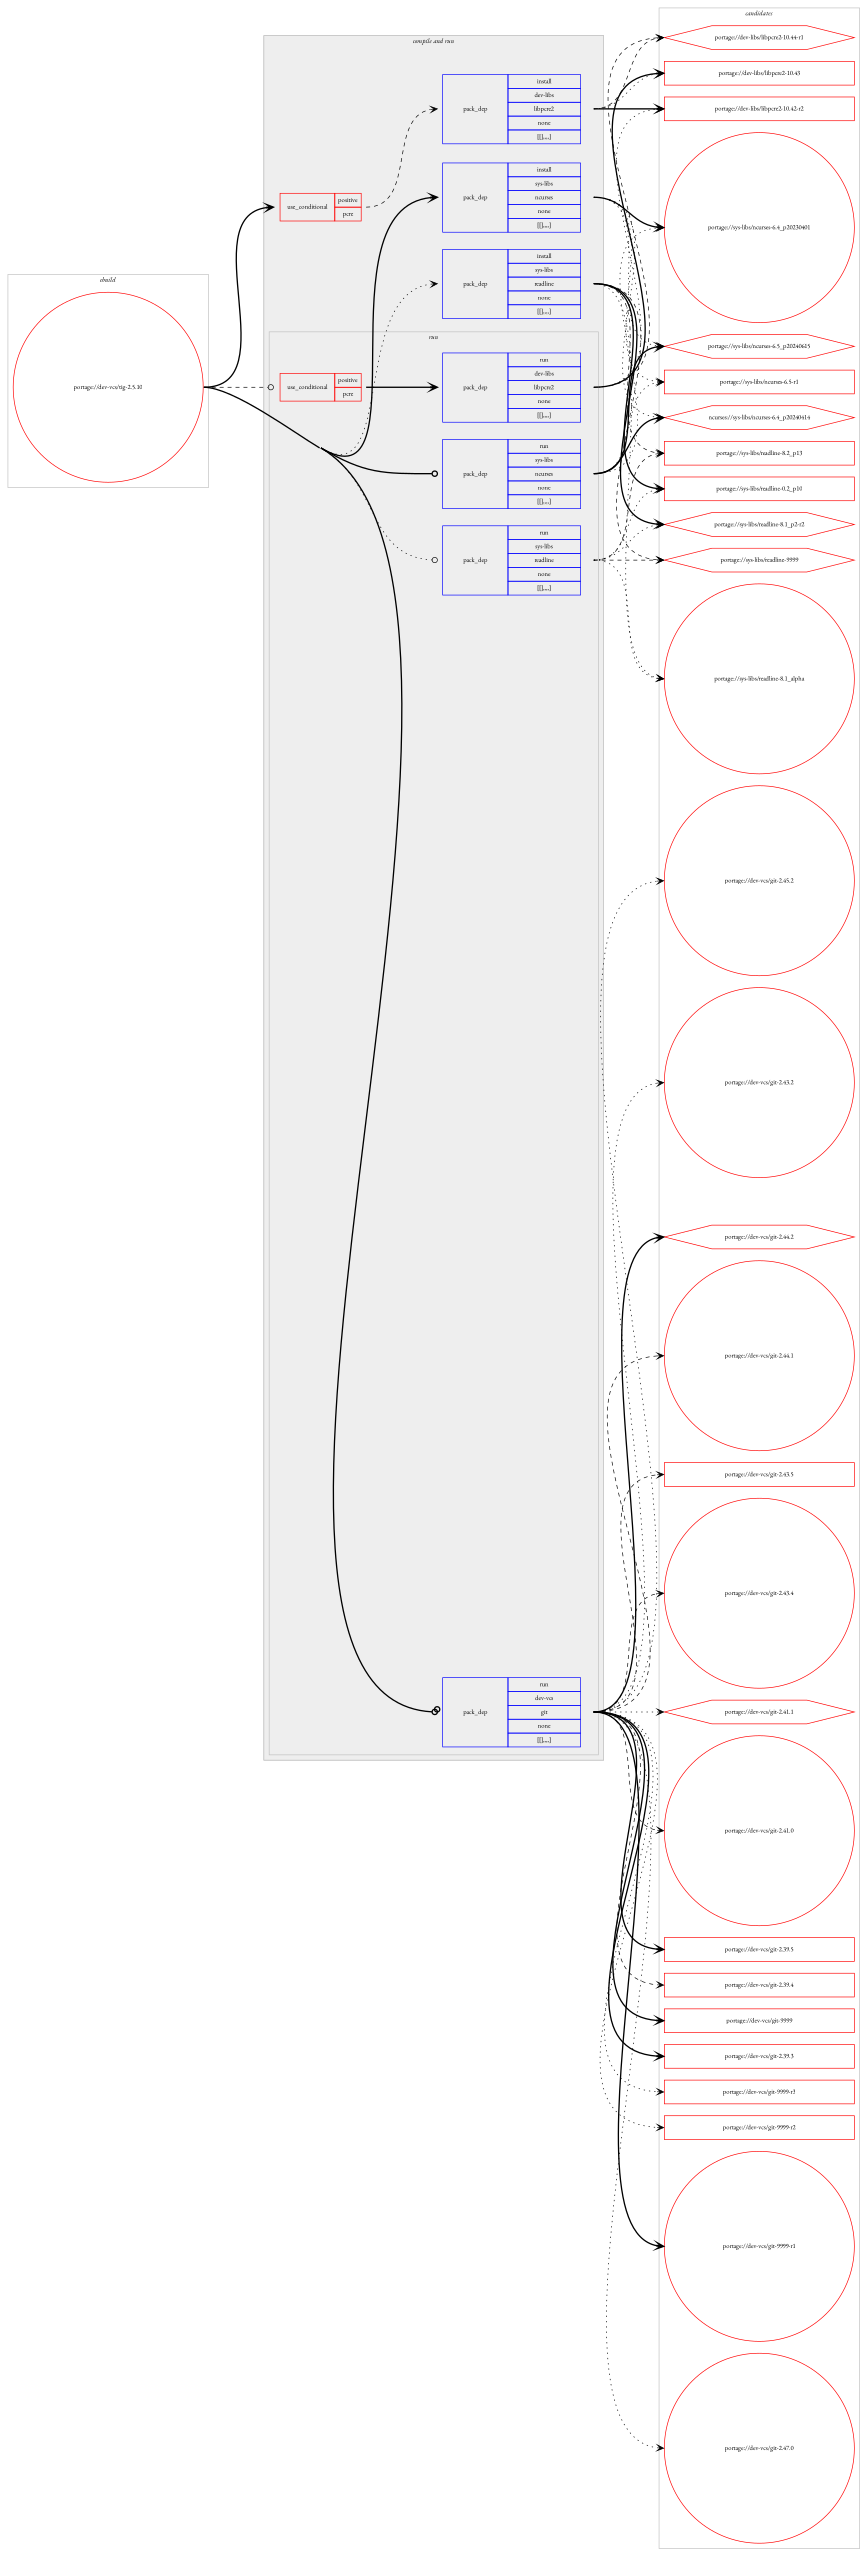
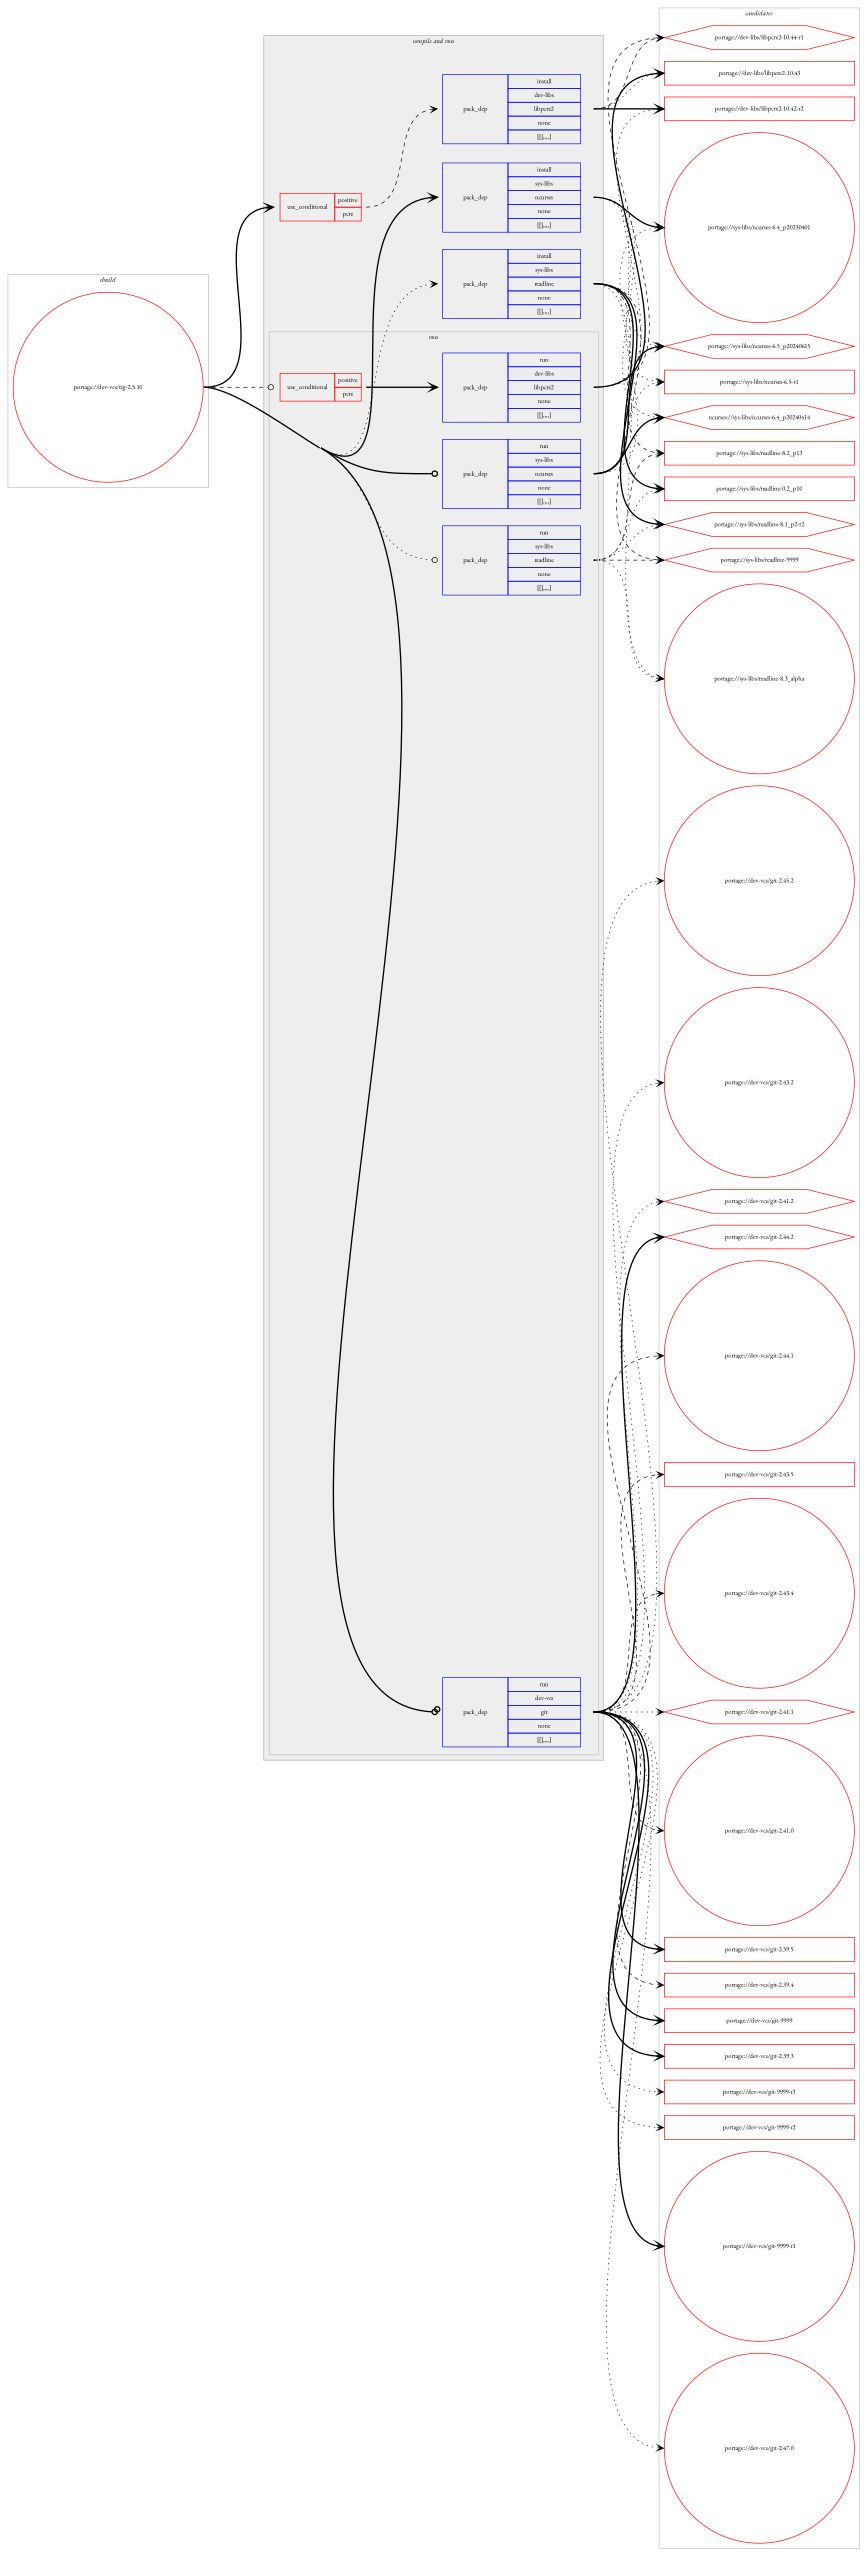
node "portage://sys-libs/readline-8.1_alpha": label "portage://sys-libs/readline-8.1_alpha" -> "portage://sys-libs/readline-8.3_alpha"
node "portage://dev-vcs/git-2.41.2": added
